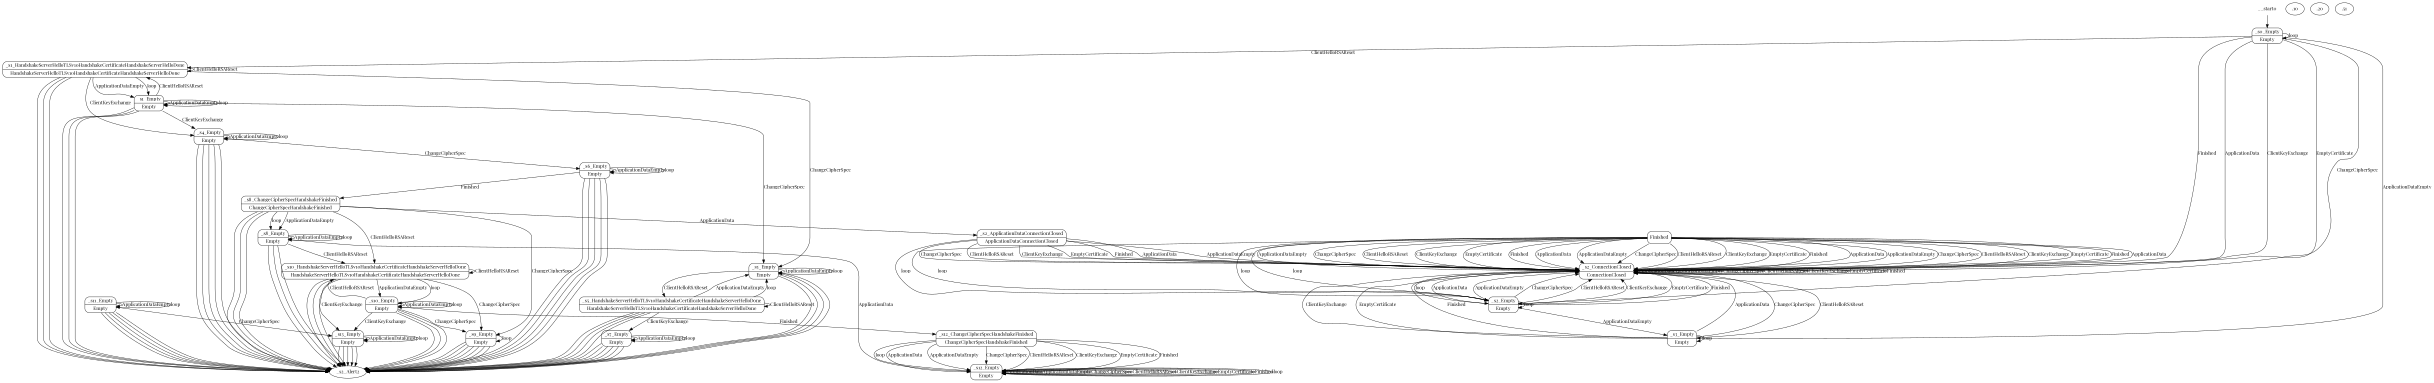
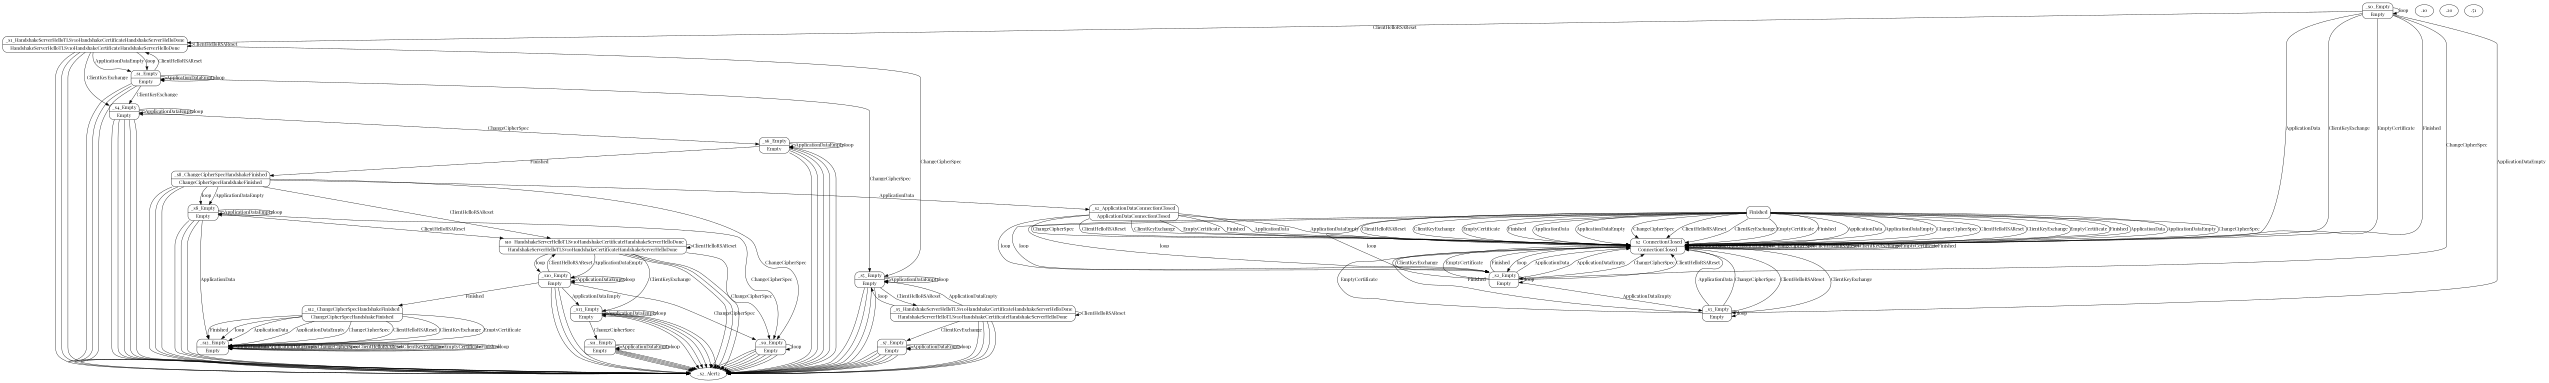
node "__start0": removed
edge "_s8_Empty" -> "_s9_Empty": added, label "ChangeCipherSpec"
edge "_s10_Empty" -> "_s13_Empty": label "ClientKeyExchange" -> "ApplicationDataEmpty"
edge "_s11_Empty" -> "_s13_Empty": reversed
